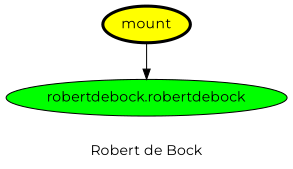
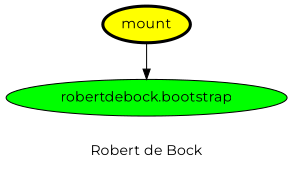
node "robertdebock.robertdebock": label "robertdebock.robertdebock" -> "robertdebock.bootstrap"
